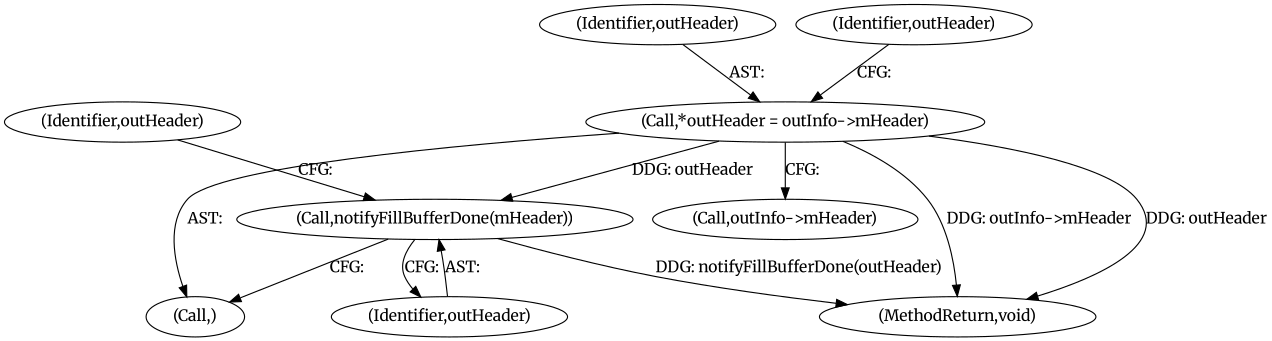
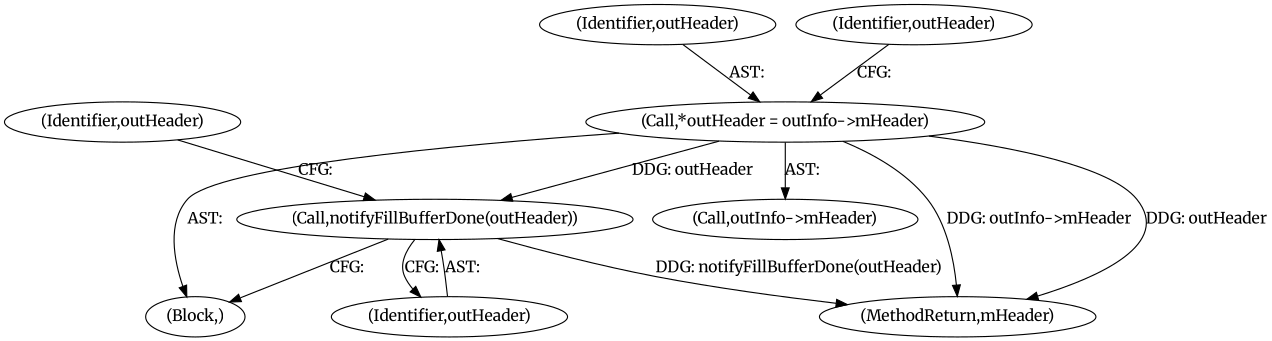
edge "(Call,*outHeader = outInfo->mHeader)" -> "(Call,outInfo->mHeader)": label "CFG: " -> "AST: "
node "(Call,notifyFillBufferDone(mHeader))": label "(Call,notifyFillBufferDone(mHeader))" -> "(Call,notifyFillBufferDone(outHeader))"
node "(Call,)": label "(Call,)" -> "(Block,)"
node "(MethodReturn,void)": label "(MethodReturn,void)" -> "(MethodReturn,mHeader)"
